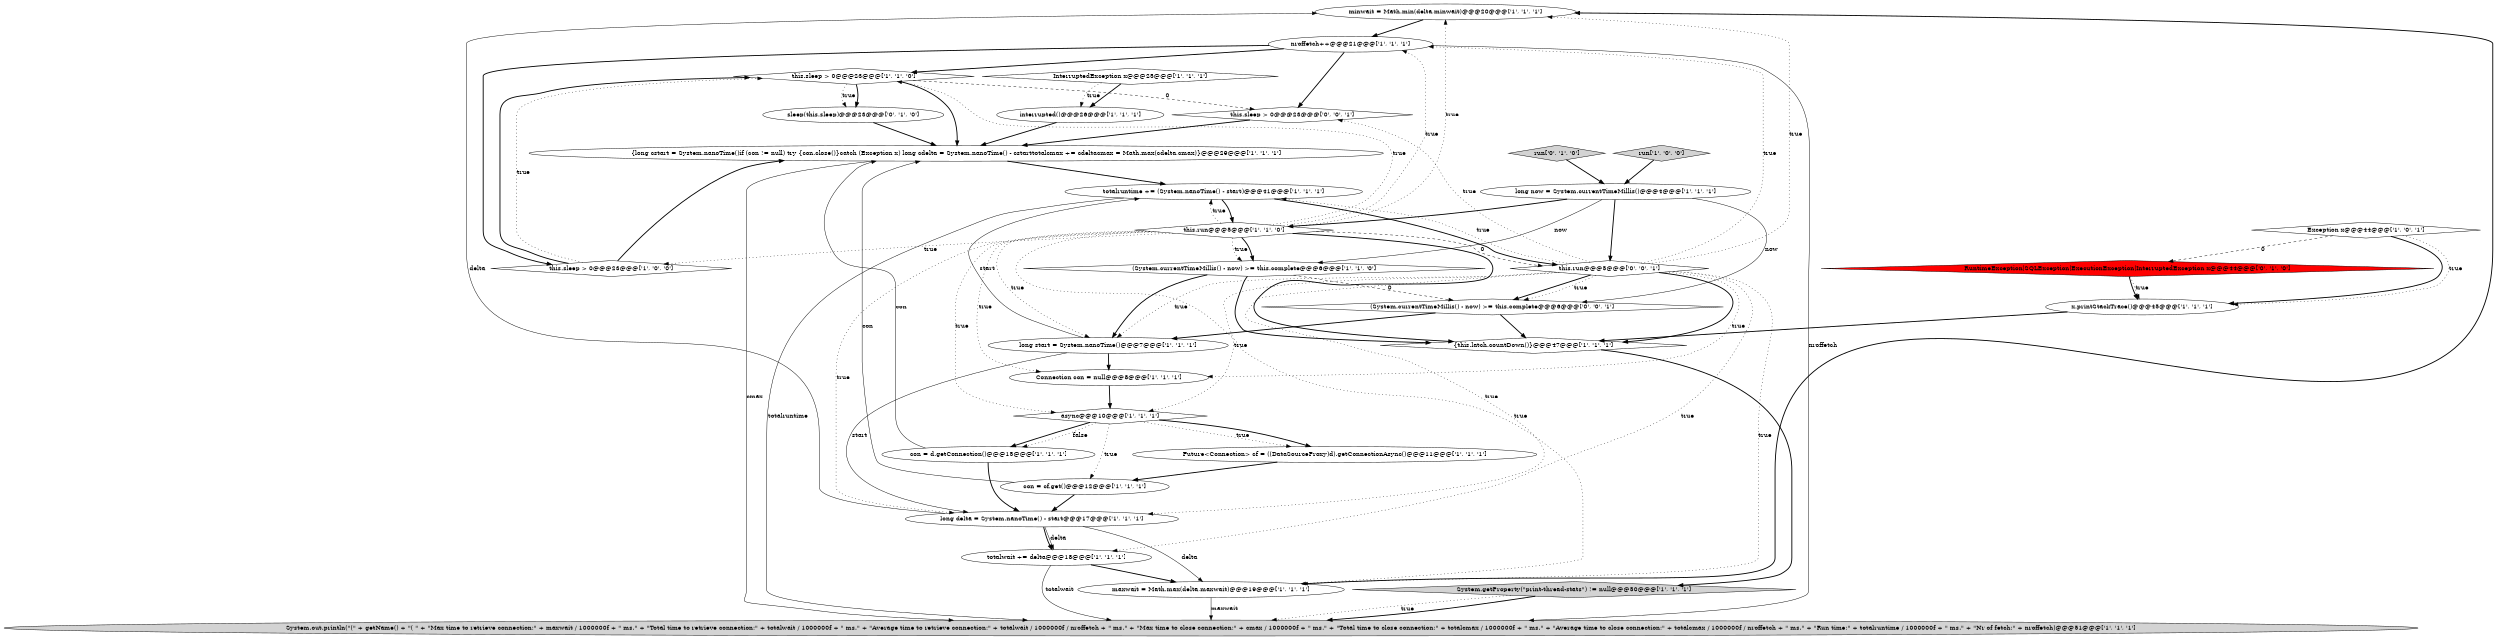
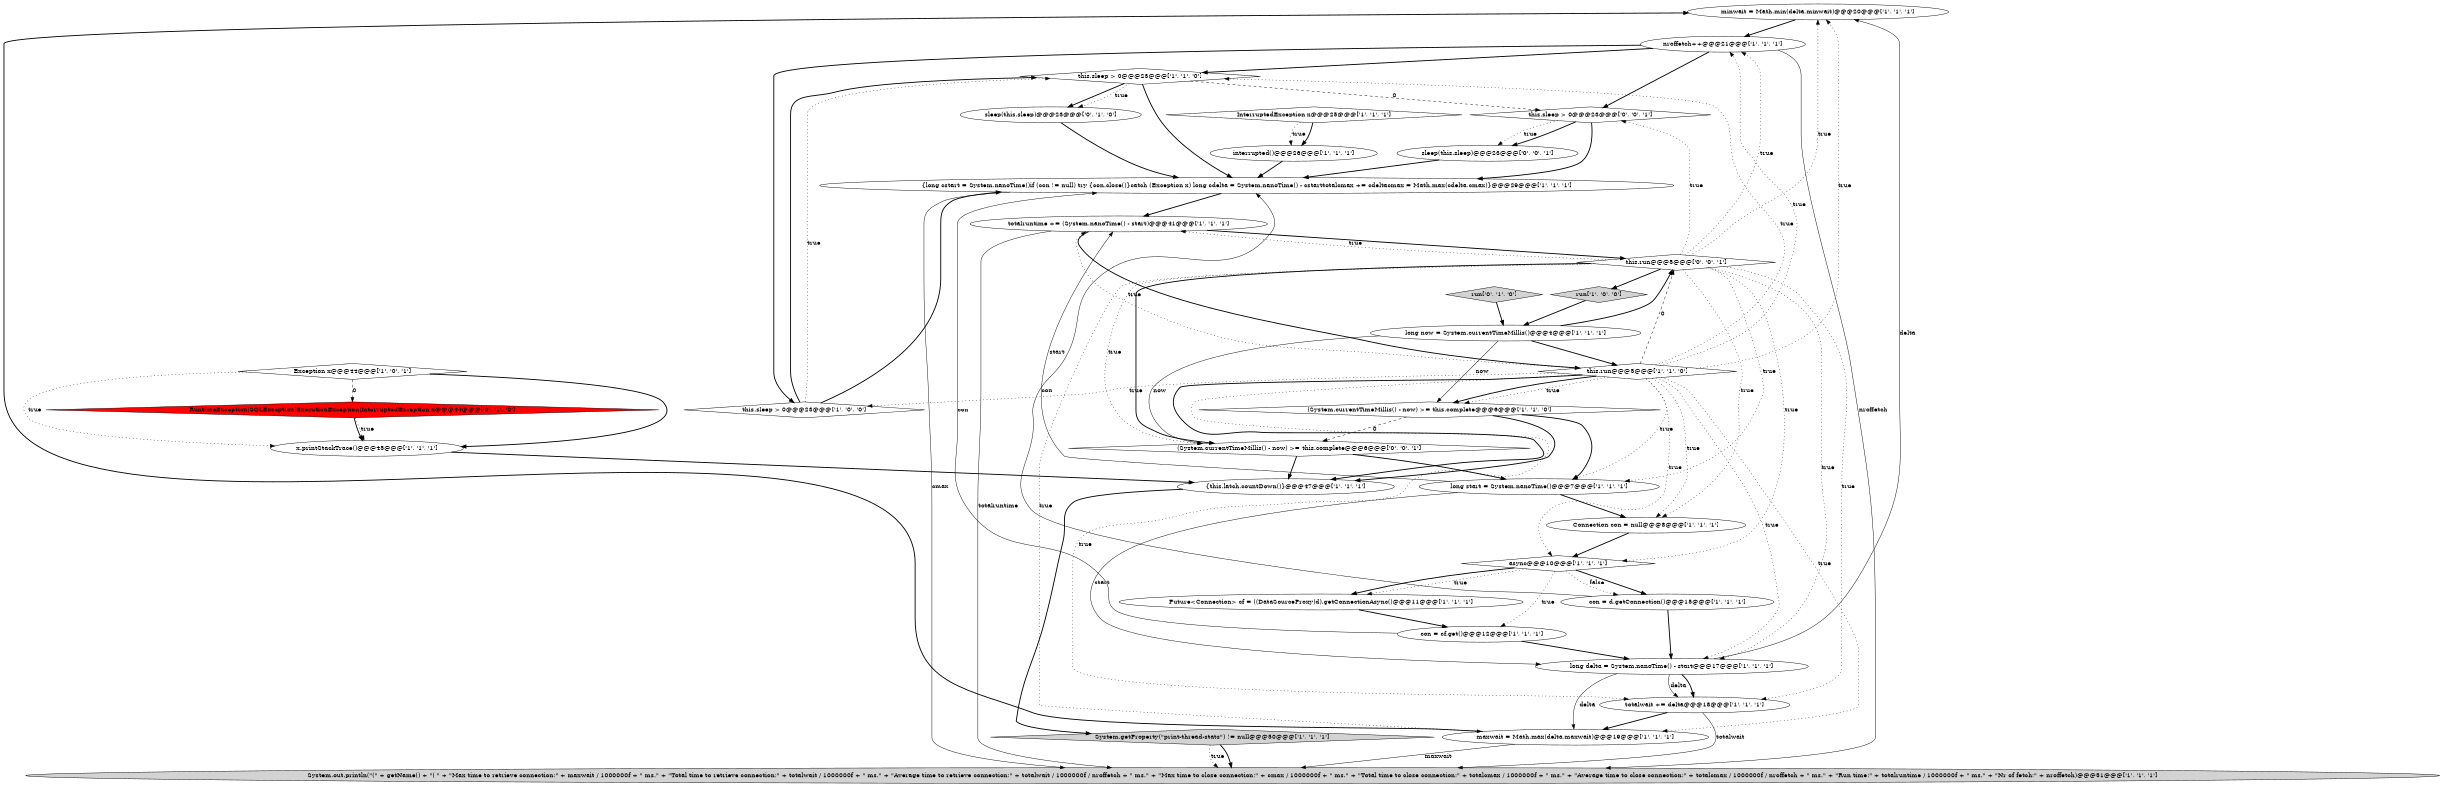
node "sleep(this.sleep)@@@23@@@['0', '0', '1']": added
edge "this.run@@@5@@@['0', '0', '1']" -> "{this.latch.countDown()}@@@47@@@['1', '1', '1']": now "this.run@@@5@@@['0', '0', '1']" -> "run['1', '0', '0']"
node "{this.latch.countDown()}@@@47@@@['1', '1', '1']": shape diamond -> ellipse
edge "this.run@@@5@@@['1', '1', '0']" -> "totalwait += delta@@@18@@@['1', '1', '1']": added, label "true"
